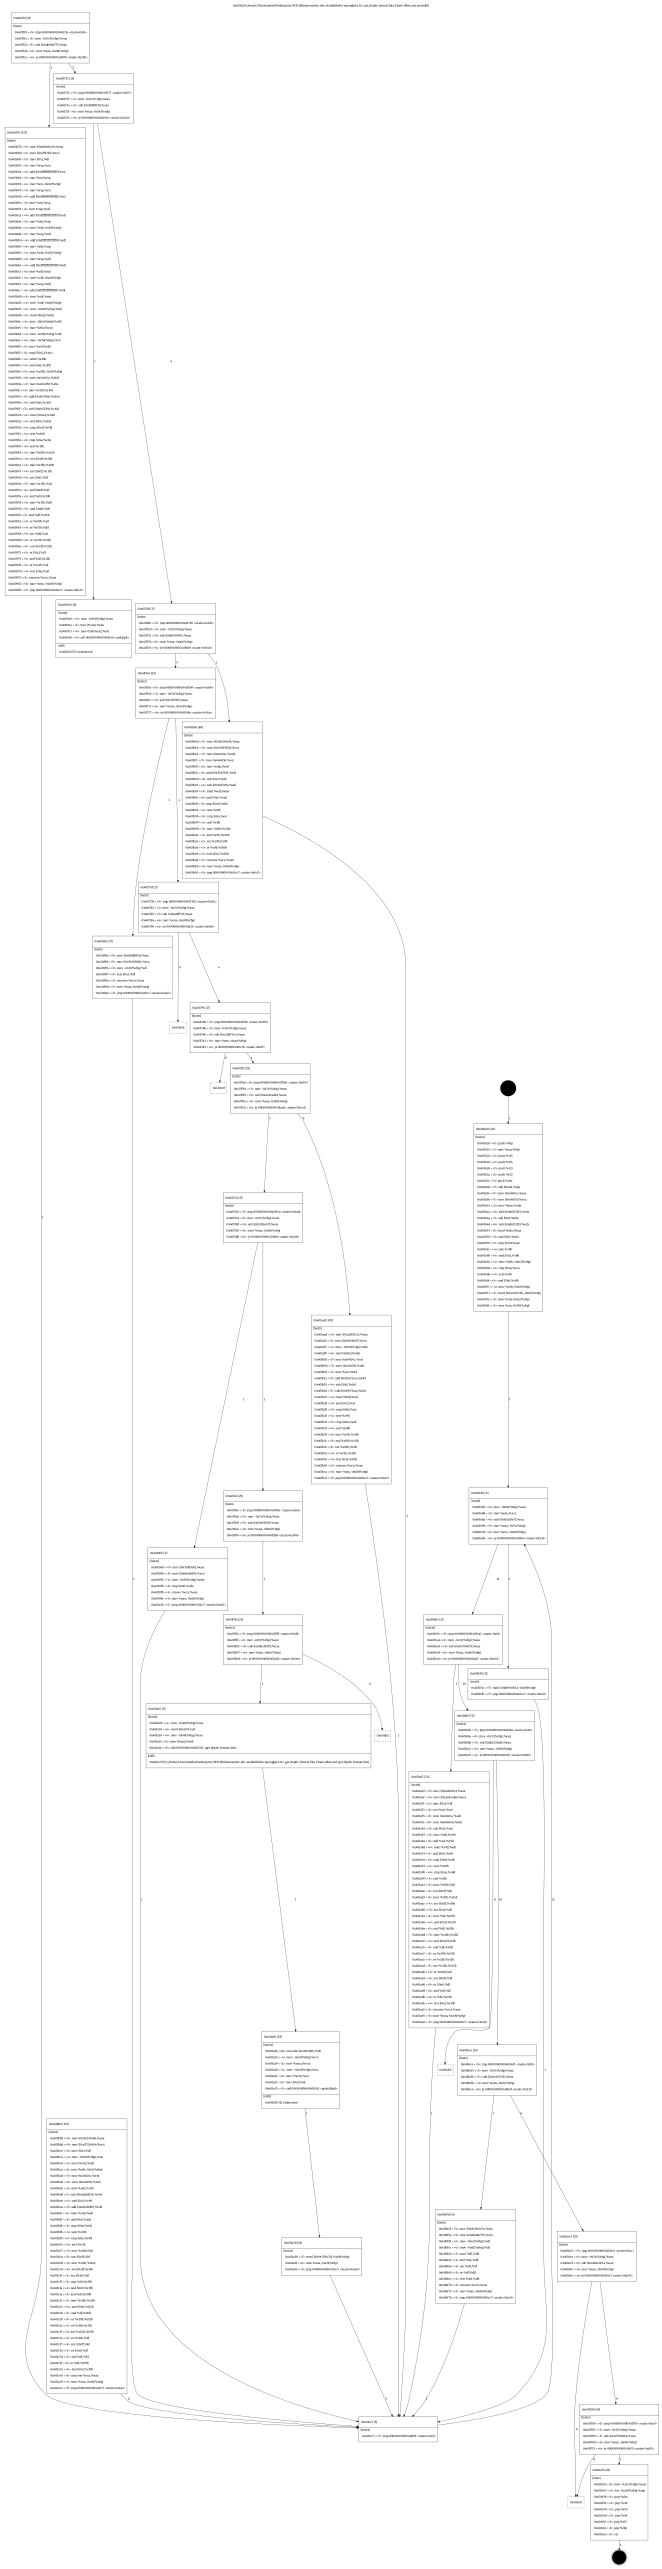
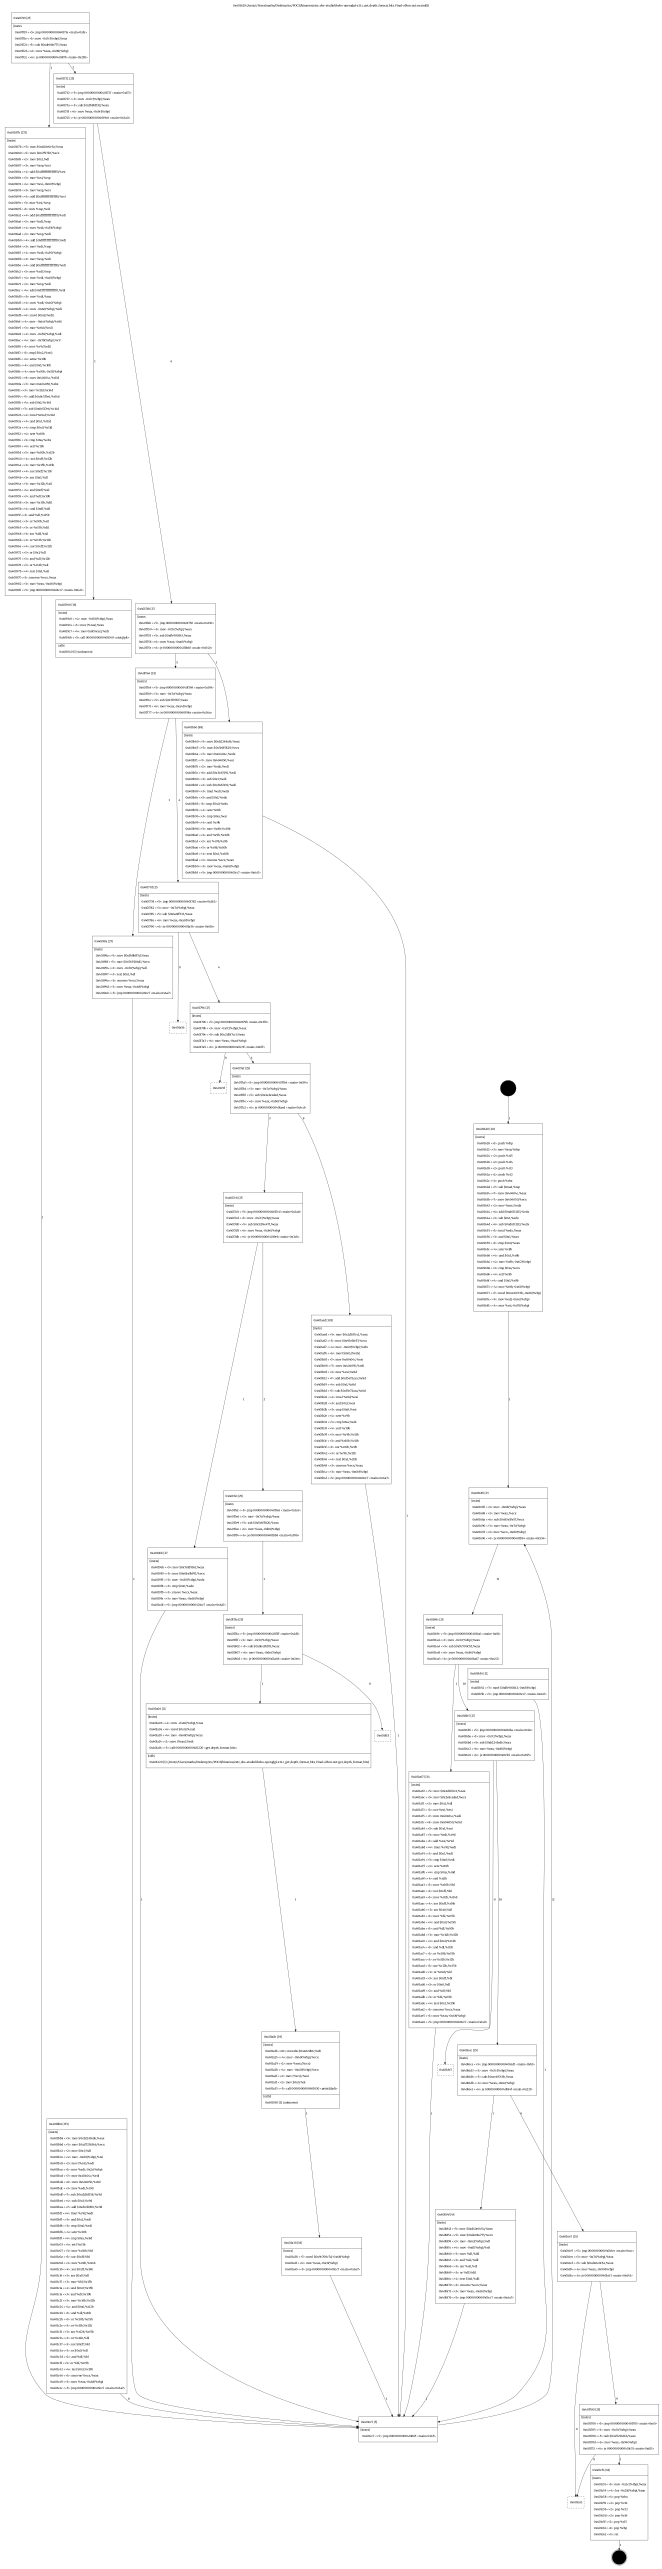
edge "0x401685 [23]" -> "0x401b54 [12]": removed, label "1"
